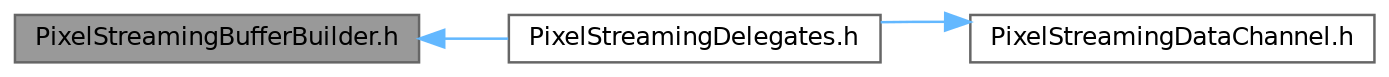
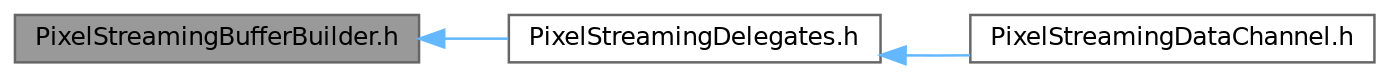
edge "PixelStreamingDelegates.h" -> "PixelStreamingDataChannel.h": reversed
